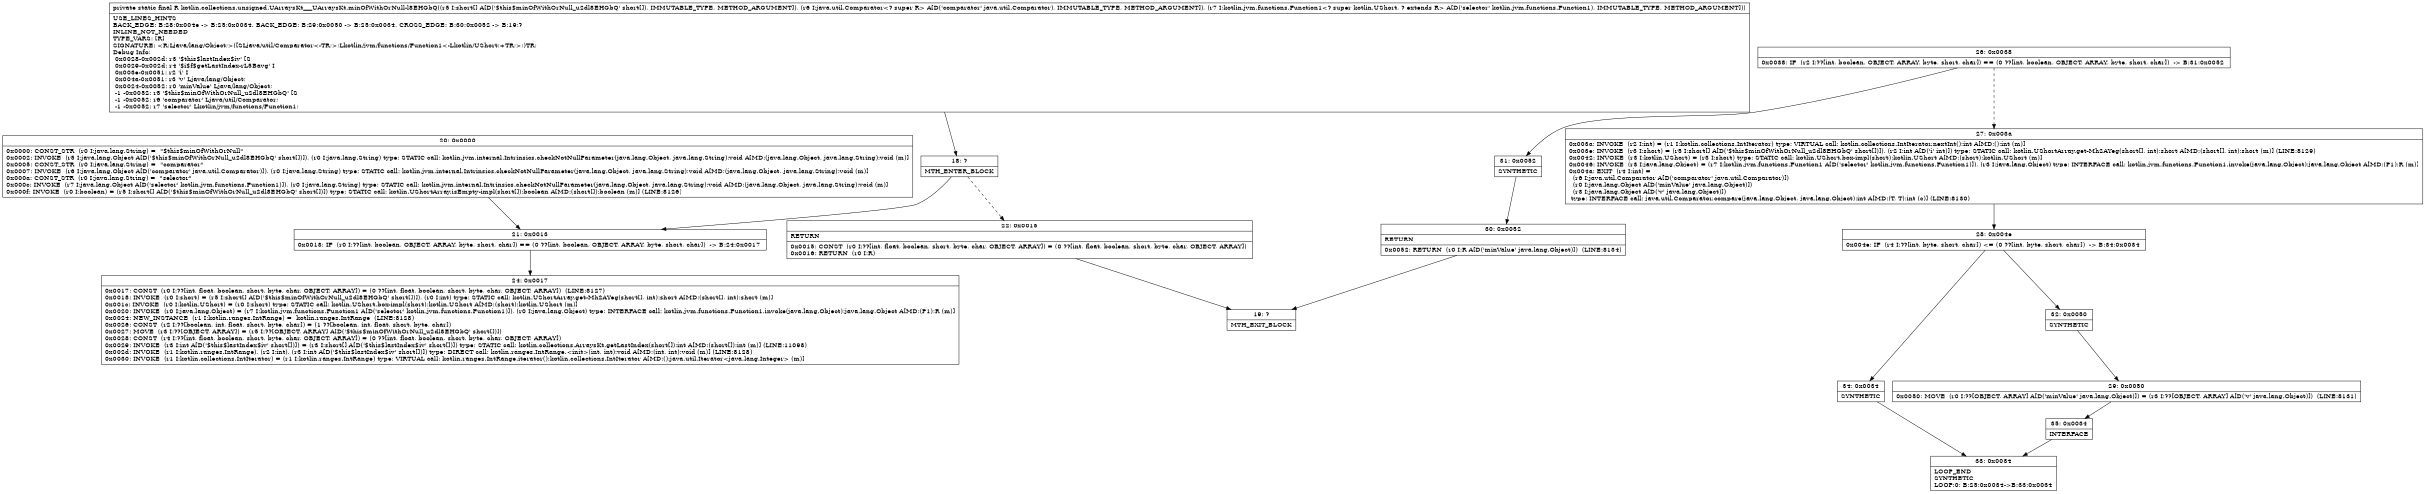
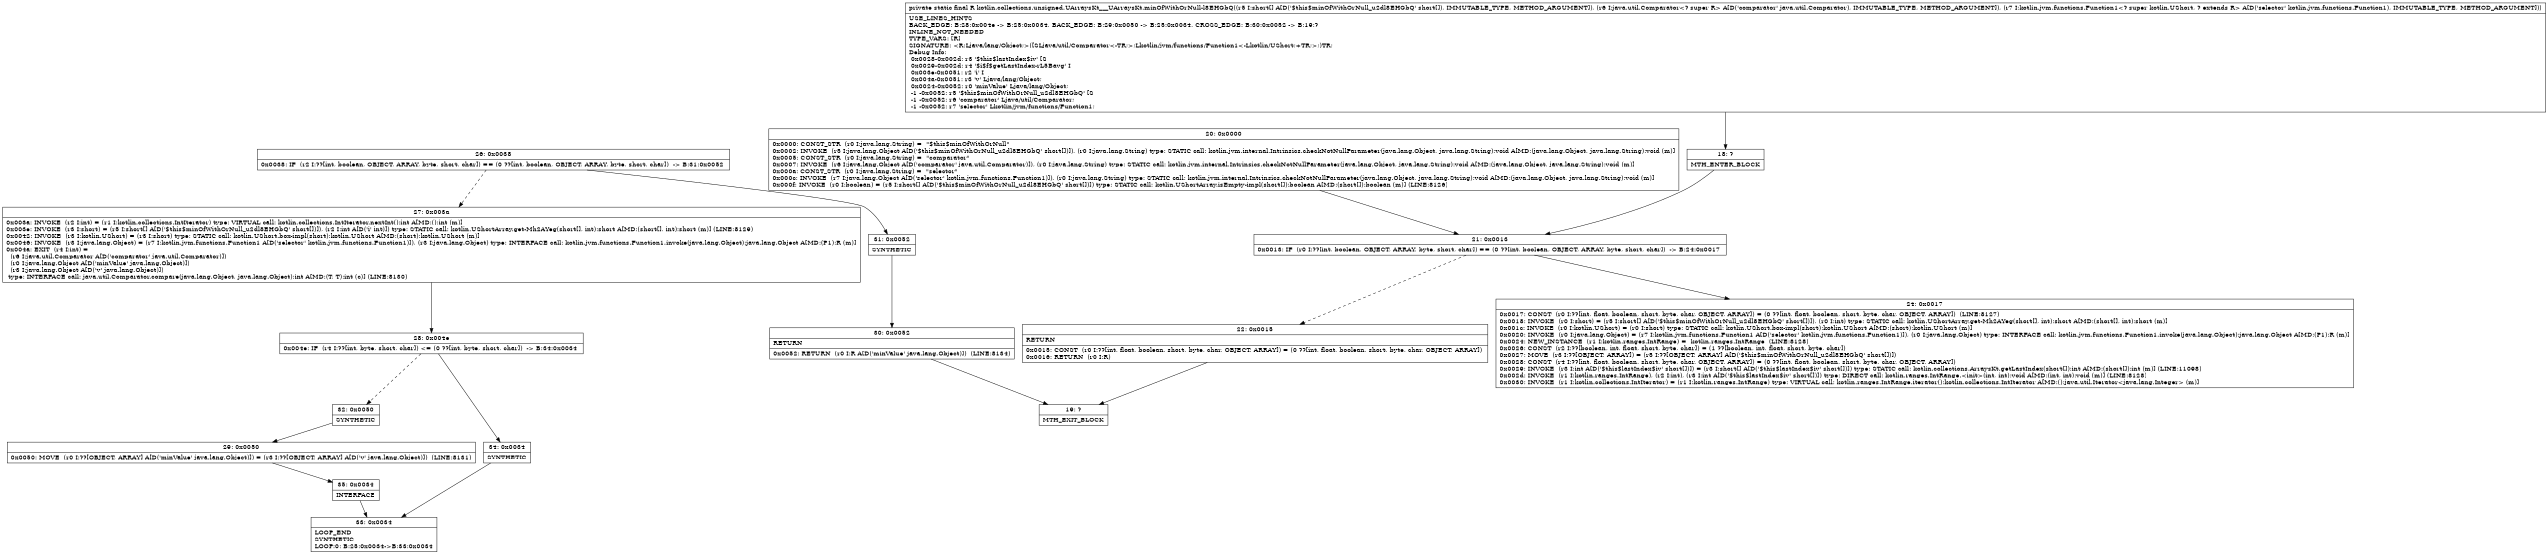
edge "18: ?" -> "22: 0x0015": now "21: 0x0013" -> "22: 0x0015"
edge "28: 0x004e" -> "32: 0x0050": style solid -> dashed
